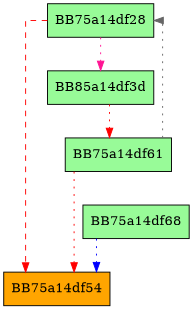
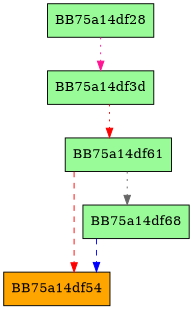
edge "BB75a14df61" -> "BB75a14df28": now "BB75a14df61" -> "BB75a14df68"
node "BB85a14df3d": label "BB85a14df3d" -> "BB75a14df3d"
edge "BB75a14df28" -> "BB75a14df54": removed
edge "BB75a14df61" -> "BB75a14df54": style dotted -> dashed
edge "BB75a14df68" -> "BB75a14df54": style dotted -> dashed
